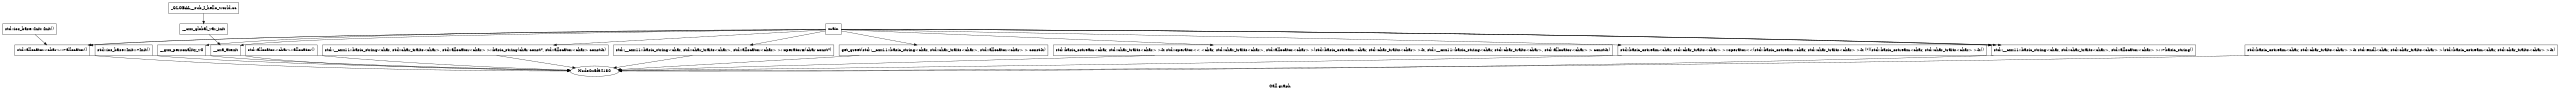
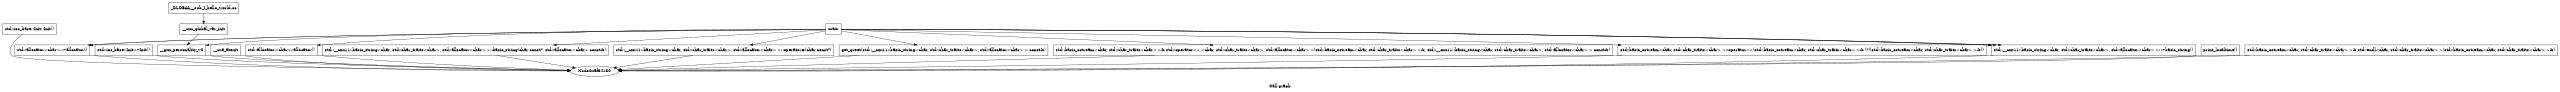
edge "main" -> "__cxa_atexit": now "main" -> "std::allocator<char>::allocator()"
edge "__cxx_global_var_init" -> "__cxa_atexit": now "__cxx_global_var_init" -> "__gxx_personality_v0"
edge "std::ios_base::Init::Init()" -> "std::allocator<char>::~allocator()": now "std::ios_base::Init::Init()" -> "Node0x5fa4180"
node "print_localtime()": added
